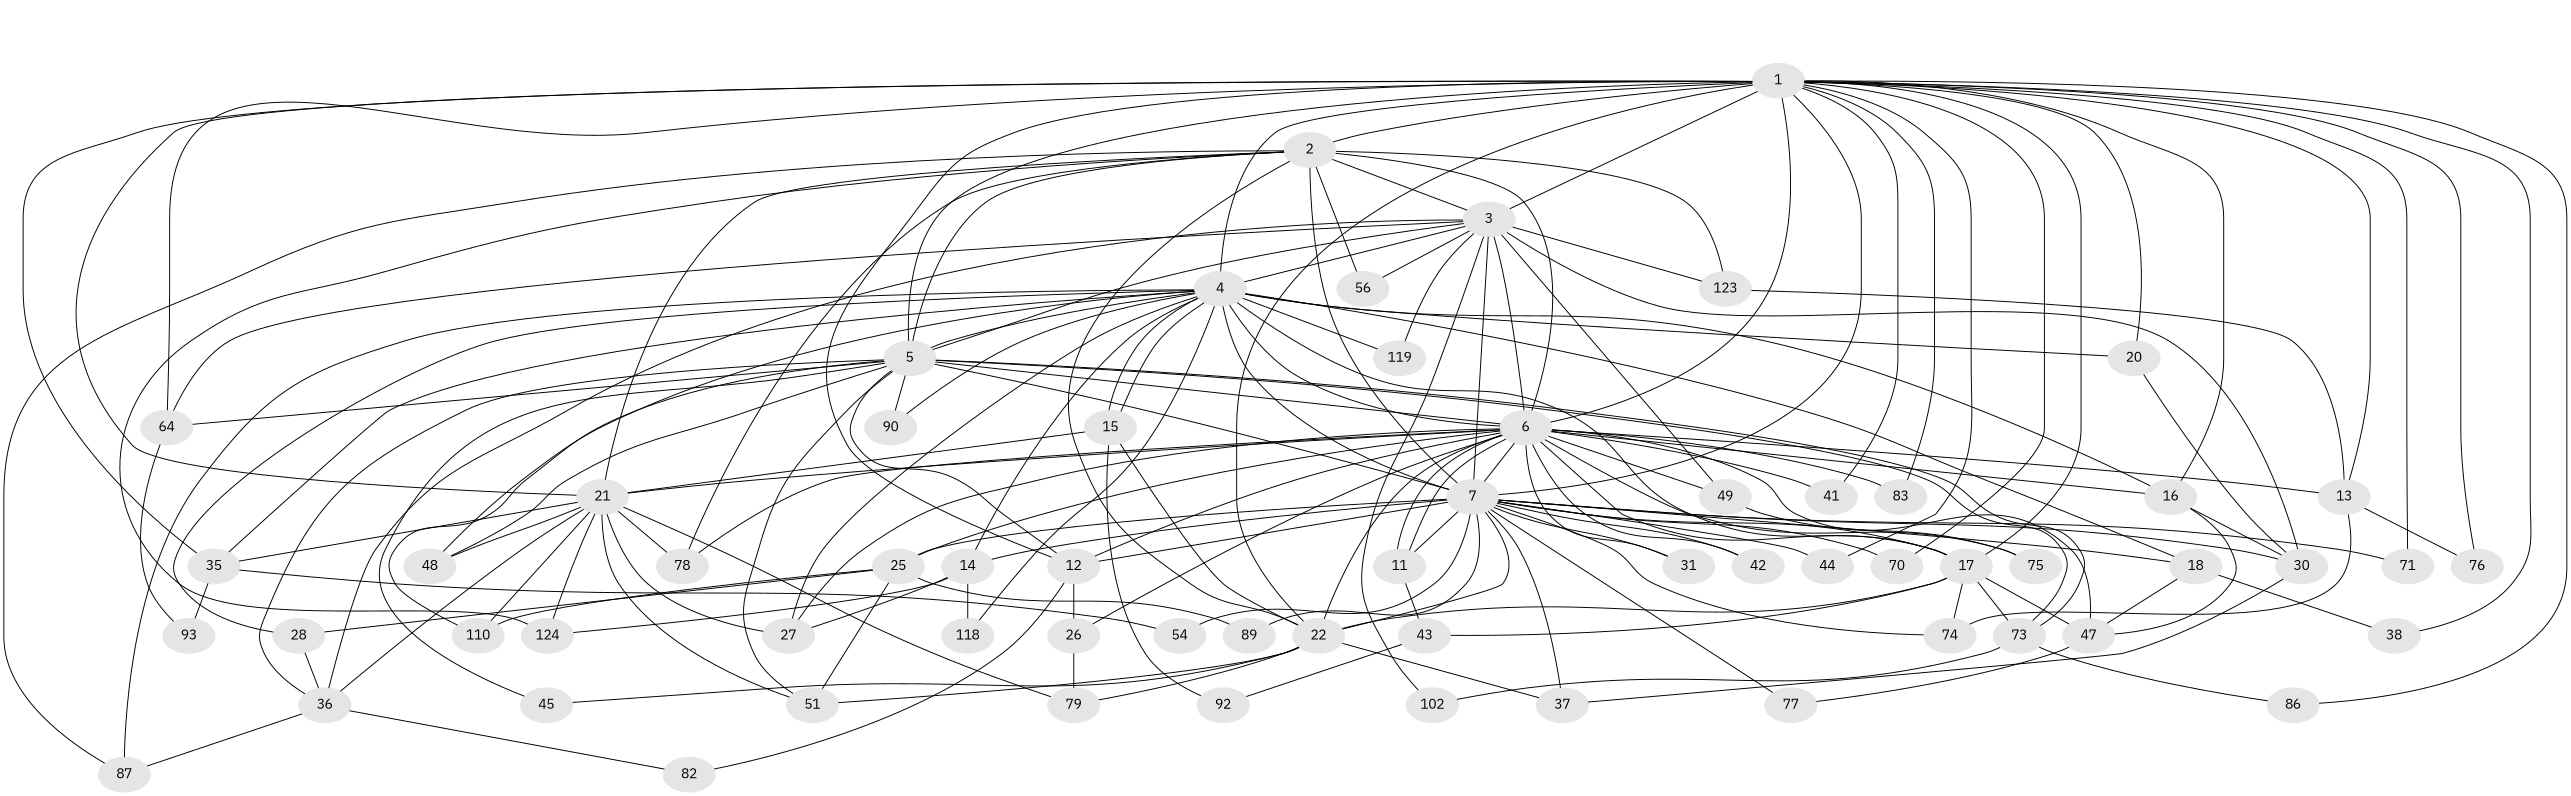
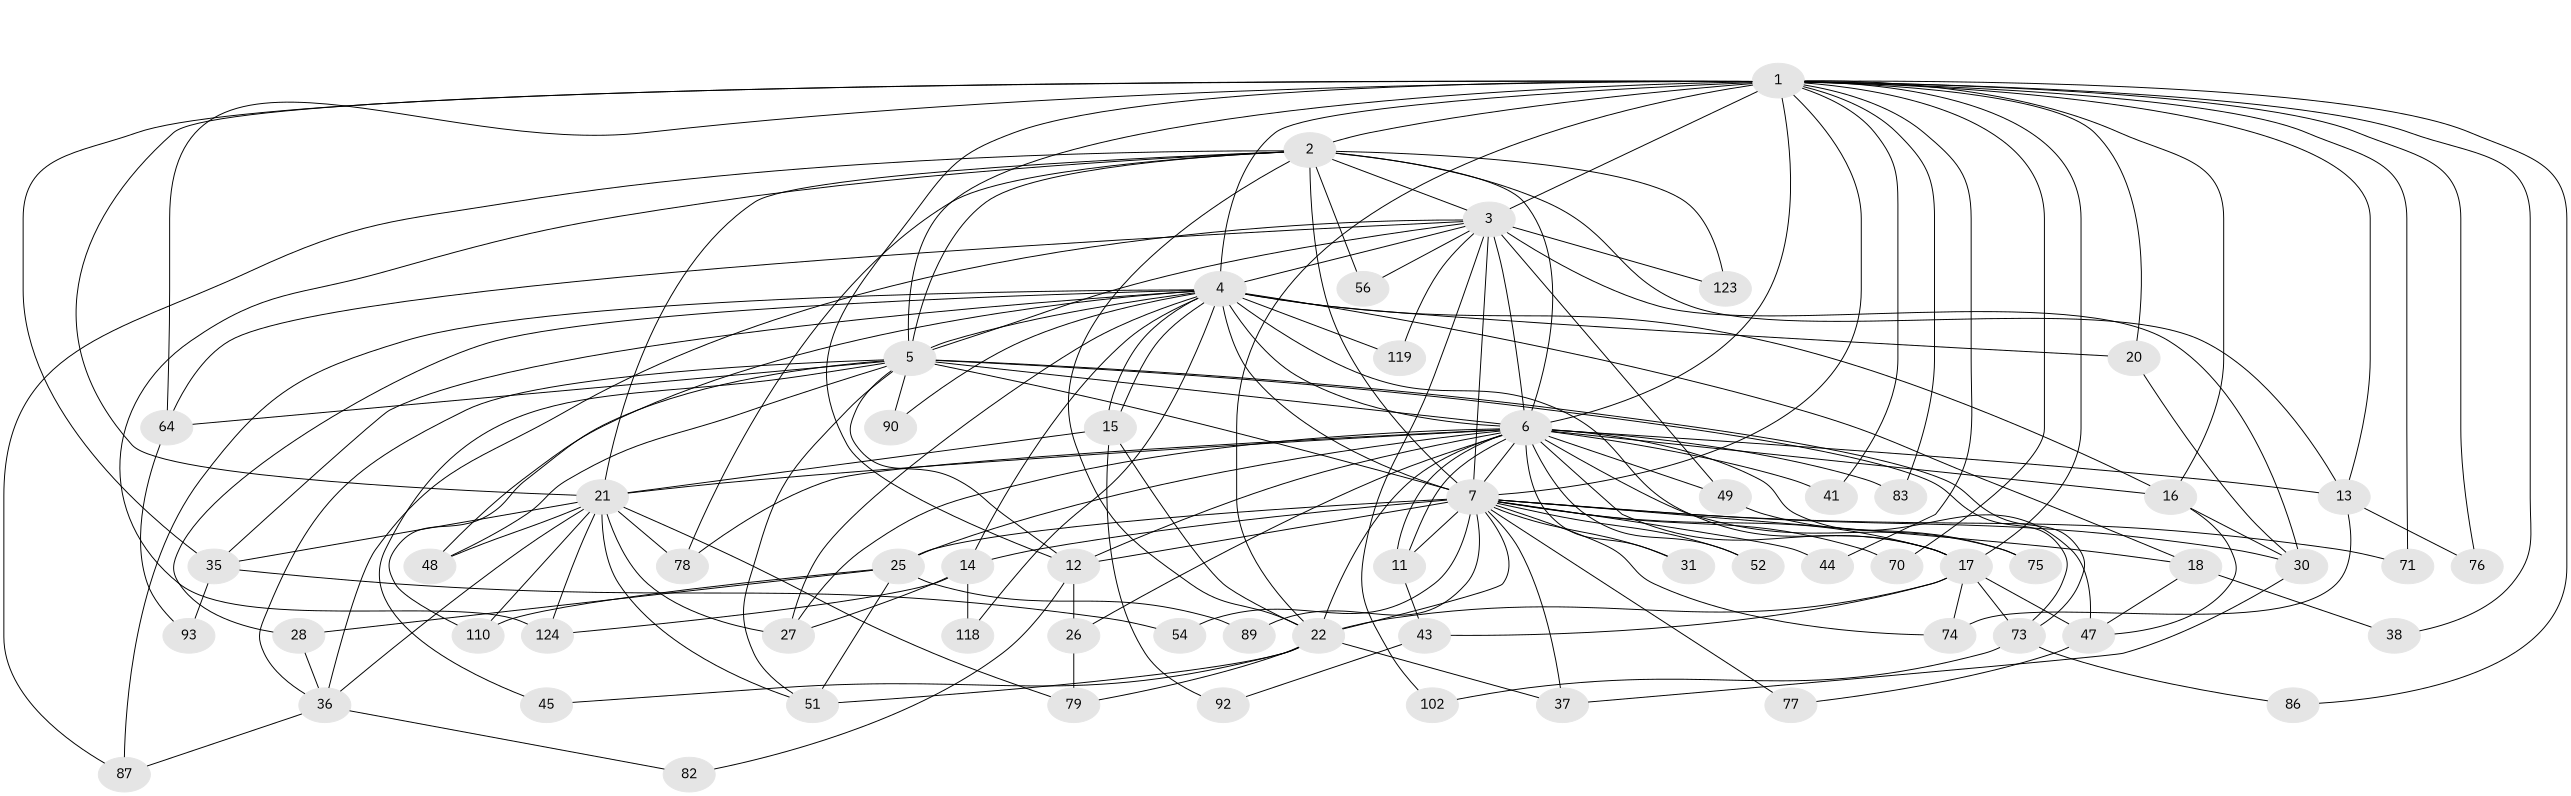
edge "123" -- "13": now "2" -- "13"
node "42": label "42" -> "52"
